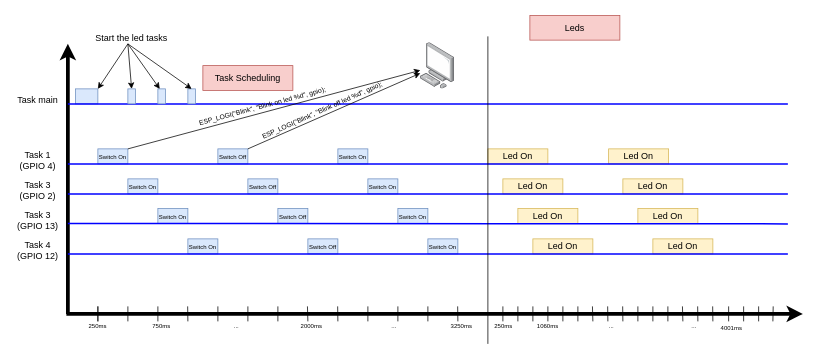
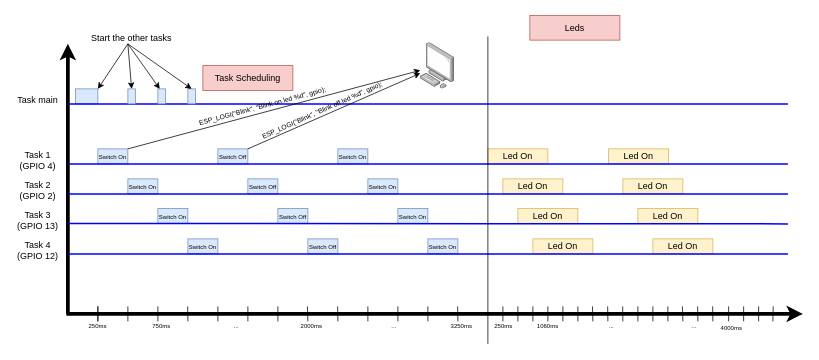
node "Start the led tasks": label "Start the led tasks" -> "Start the other tasks"
node "Task 3 (GPIO 2)": label "Task 3 (GPIO 2)" -> "Task 2 (GPIO 2)"
node "4001ms": label "4001ms" -> "4000ms"
